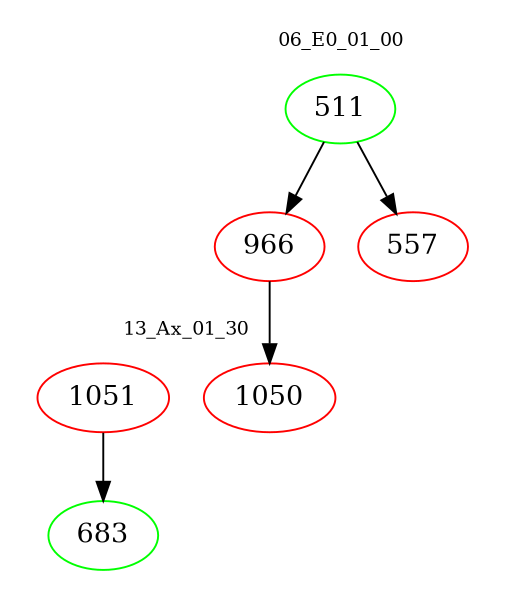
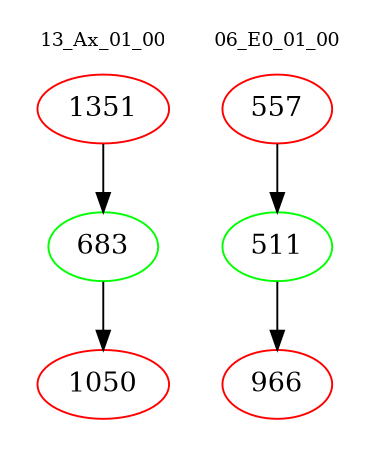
edge "511" -> "557": reversed
edge "966" -> "1050": now "683" -> "1050"
cluster "13_Ax_01_30": label "13_Ax_01_30" -> "13_Ax_01_00"
node "1051": label "1051" -> "1351"
